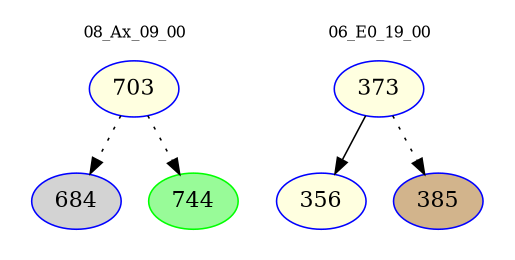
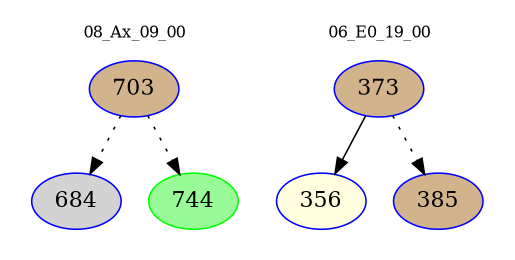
node "703": fillcolor lightyellow -> tan
node "373": fillcolor lightyellow -> tan
